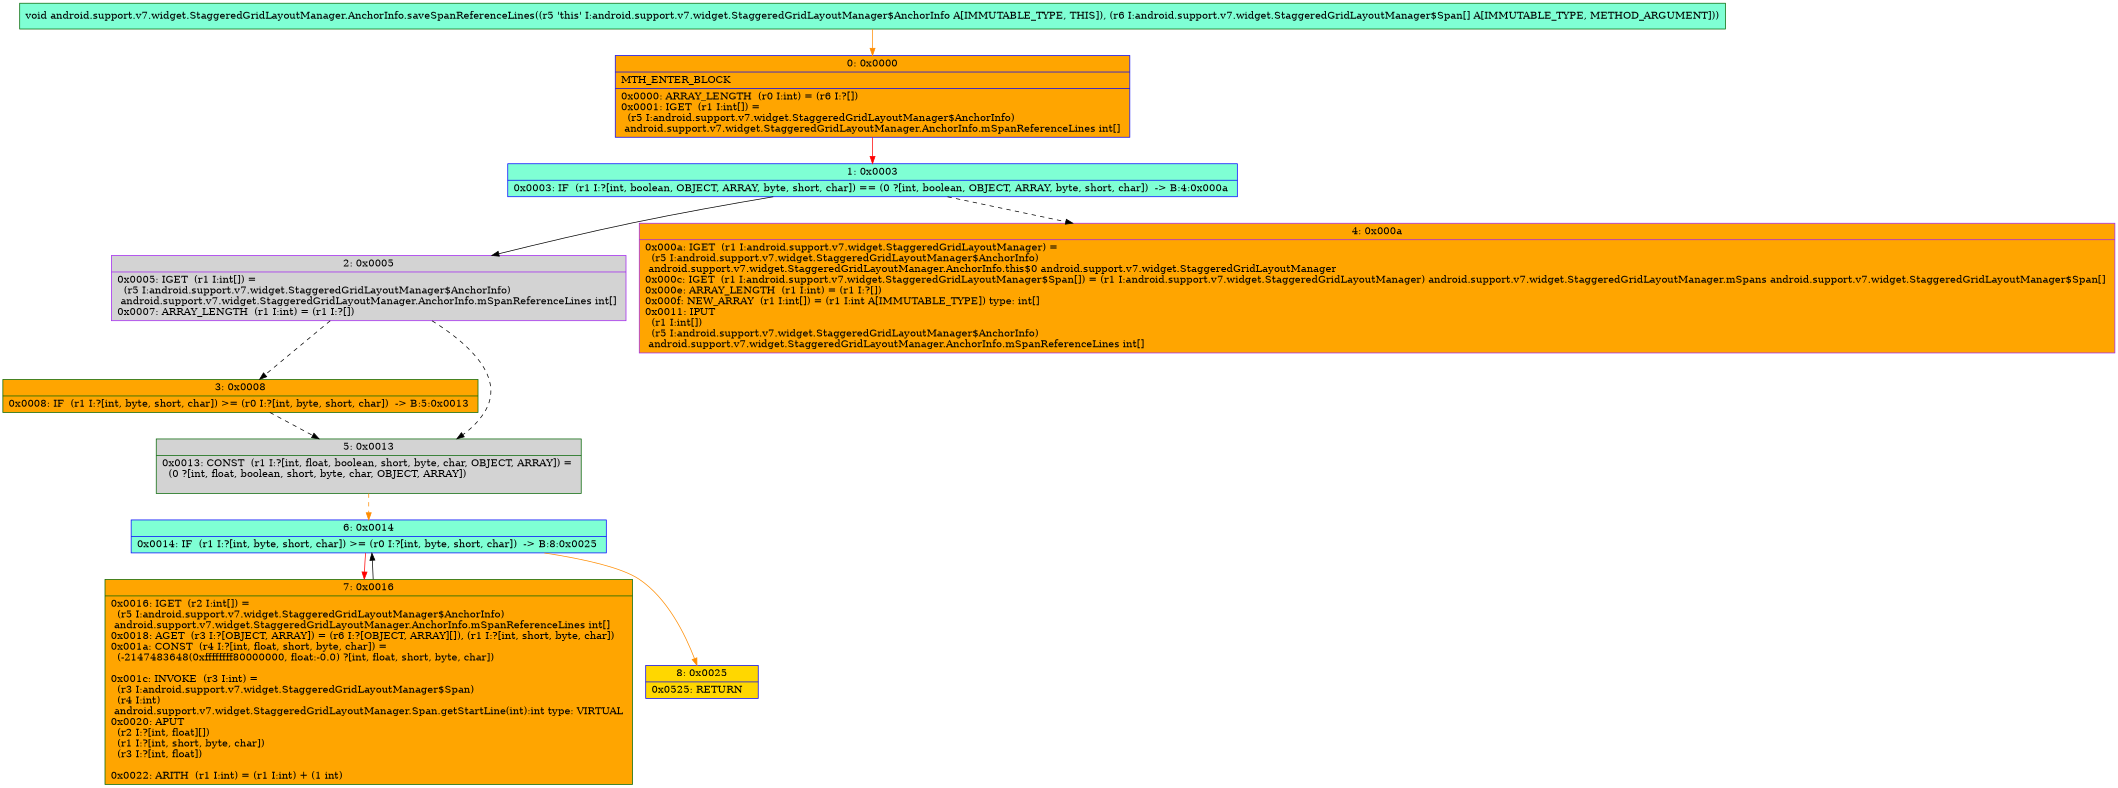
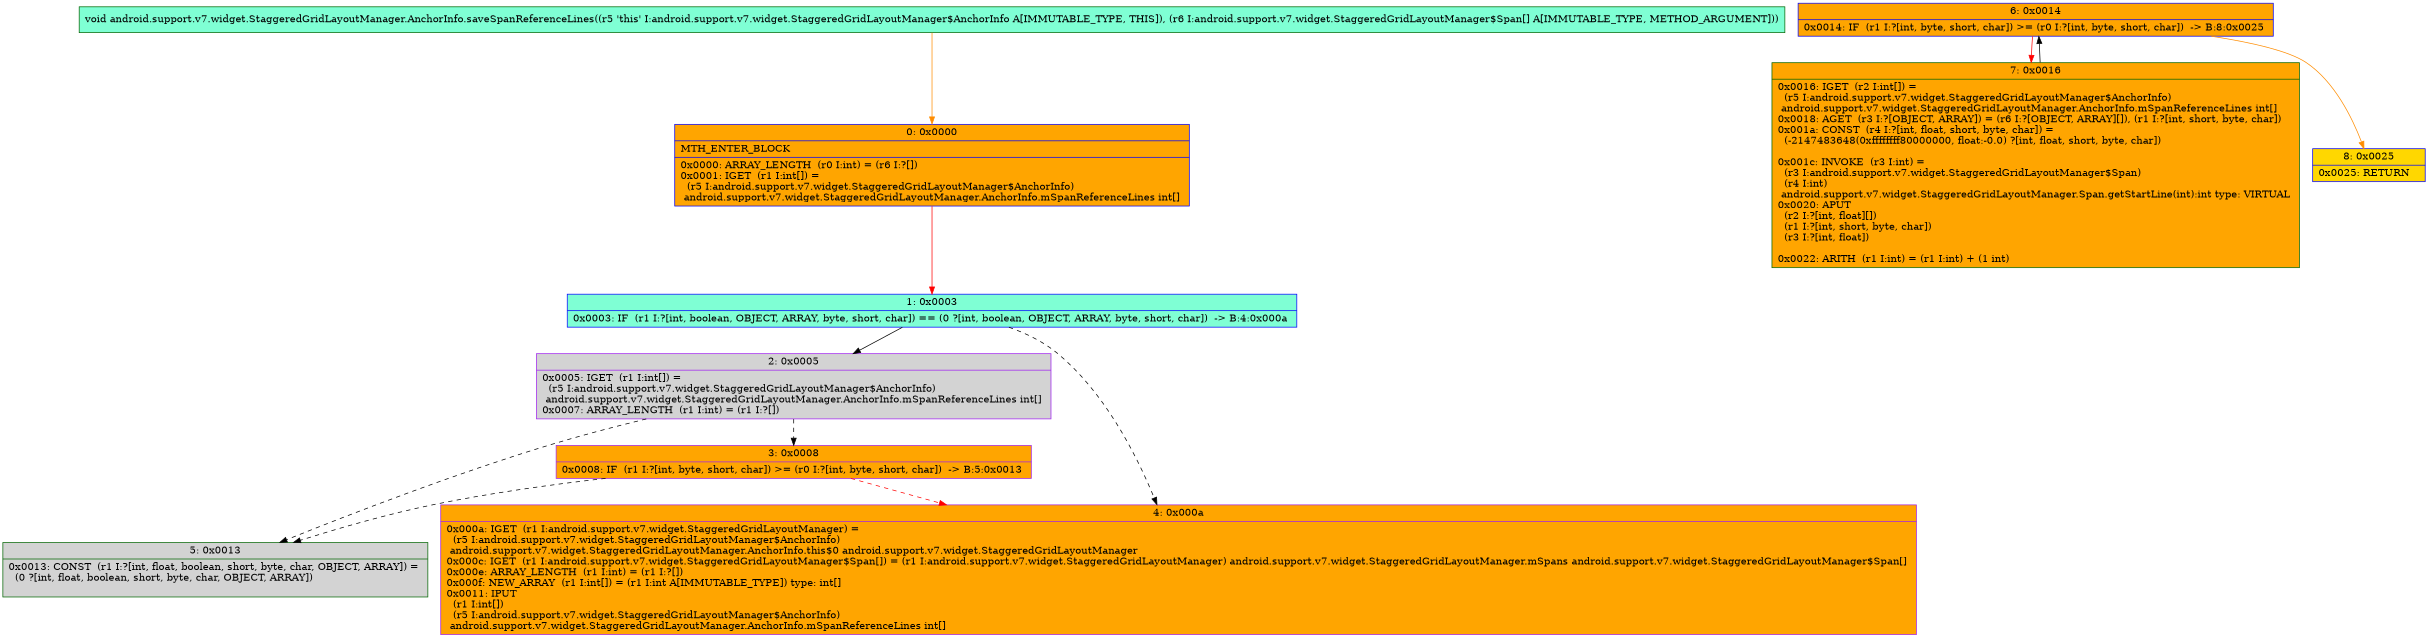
node "3: 0x0008": color darkgreen -> purple
edge "3: 0x0008" -> "4: 0x000a": added
edge "5: 0x0013" -> "6: 0x0014": removed
node "6: 0x0014": fillcolor aquamarine -> orange
node "8: 0x0025": text "0x0525: RETURN" -> "0x0025: RETURN"
